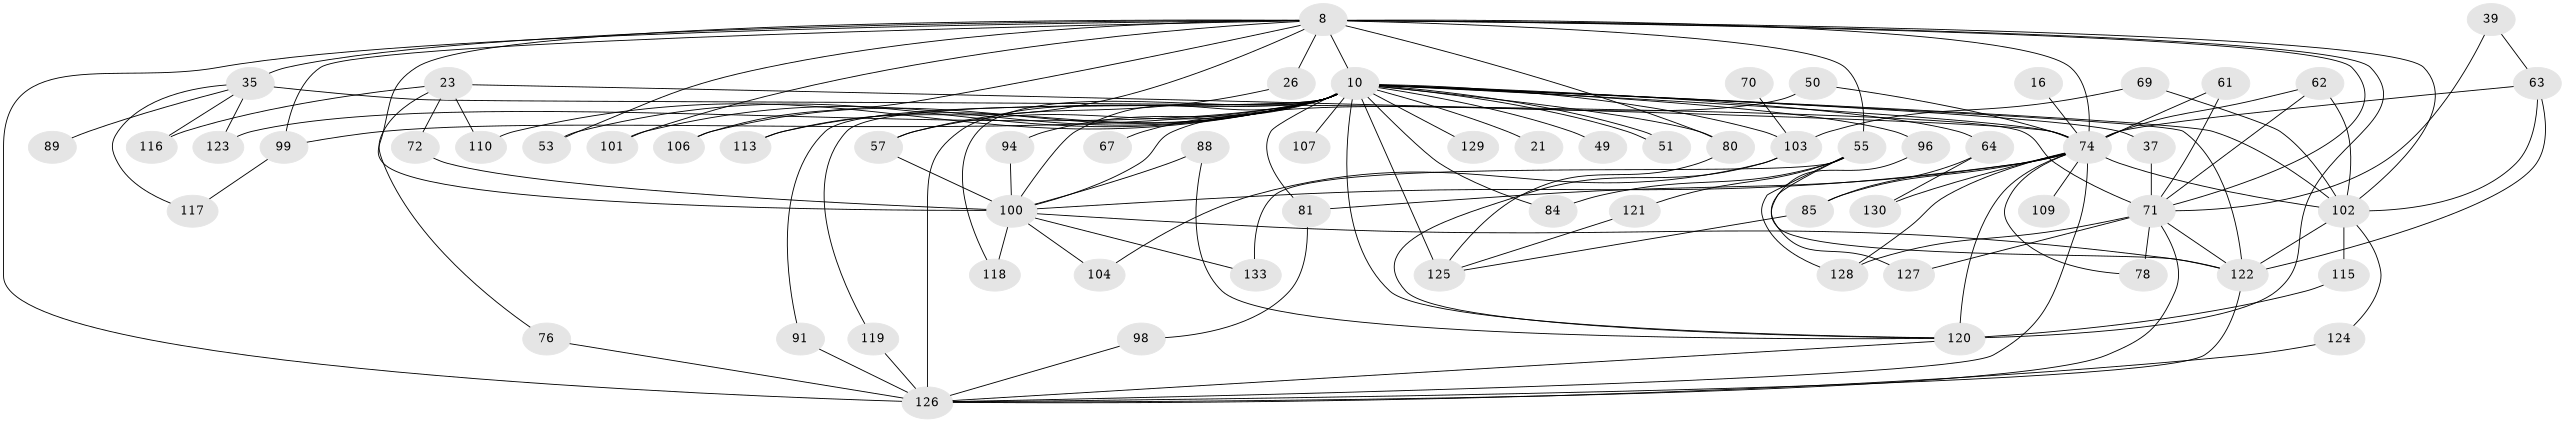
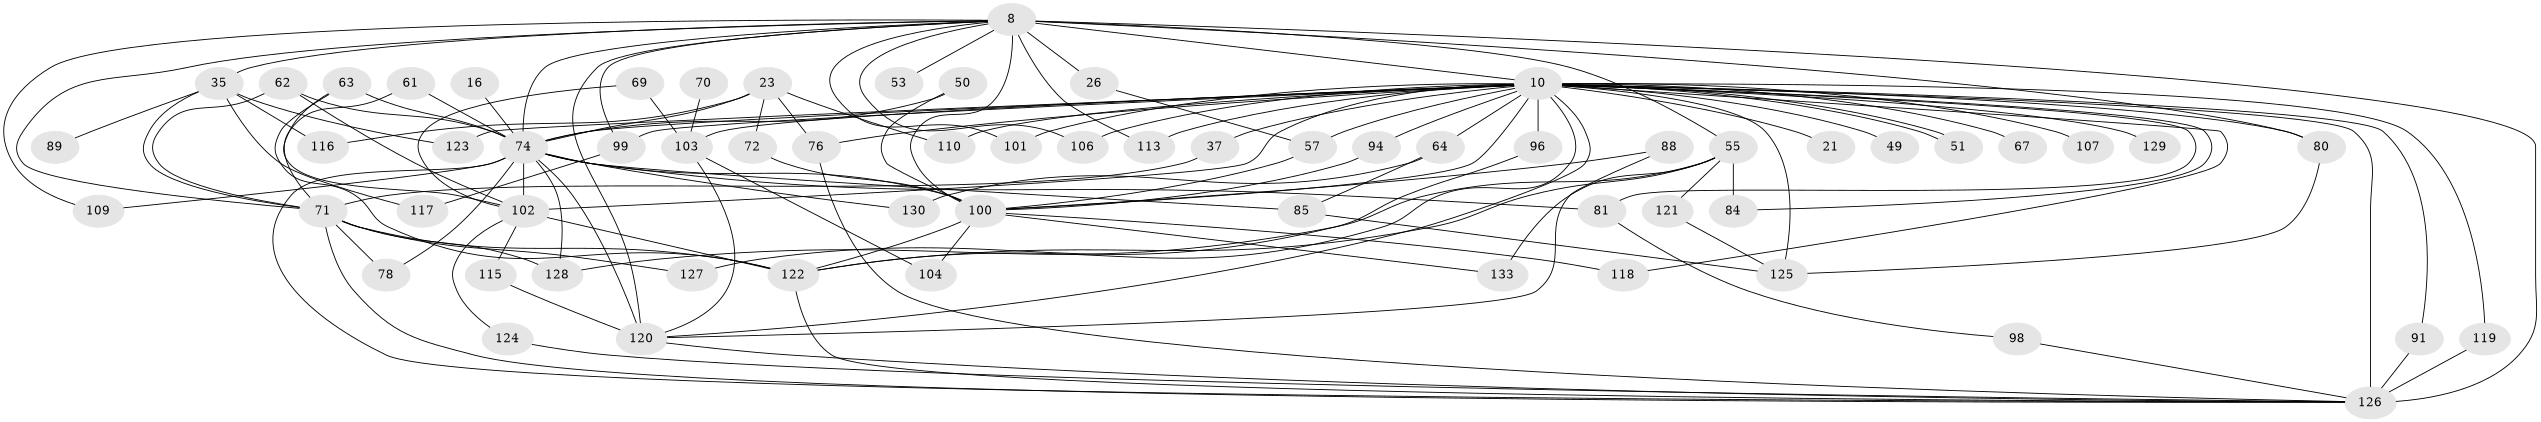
node "39": removed
edge "8" -- "102": now "8" -- "109"
edge "10" -- "53": now "10" -- "76"
